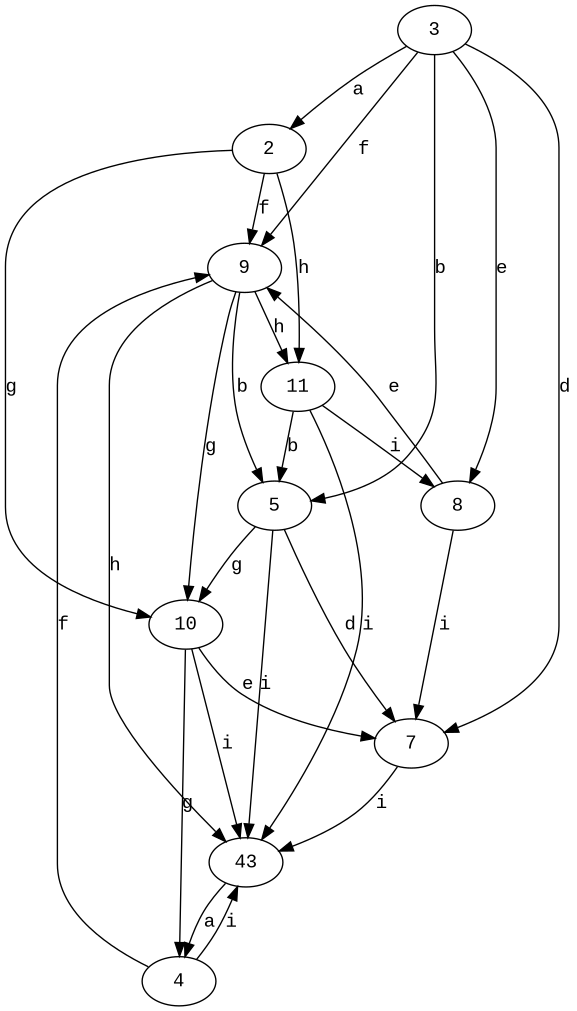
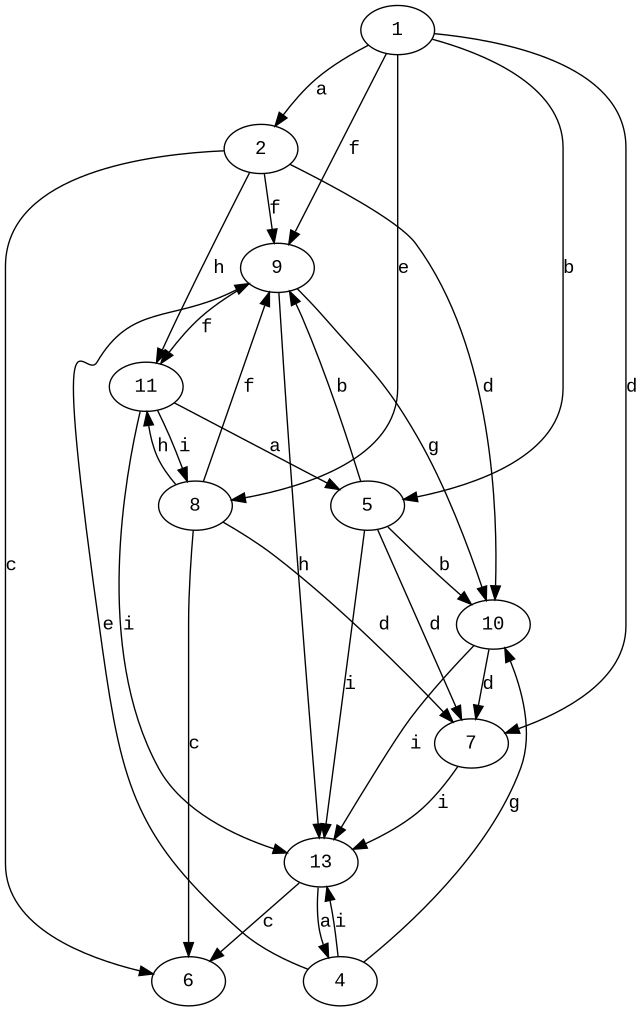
node "3": label "3" -> "1"
edge "9" -> "11": label "h" -> "f"
edge "9" -> "5": reversed
edge "2" -> "10": label "g" -> "d"
edge "8" -> "9": label "e" -> "f"
edge "11" -> "5": label "b" -> "a"
edge "8" -> "11": added, label "h"
edge "5" -> "10": label "g" -> "b"
edge "4" -> "9": label "f" -> "e"
edge "8" -> "7": label "i" -> "d"
edge "10" -> "7": label "e" -> "d"
edge "10" -> "4": reversed
node "43": label "43" -> "13"
node "6": added
